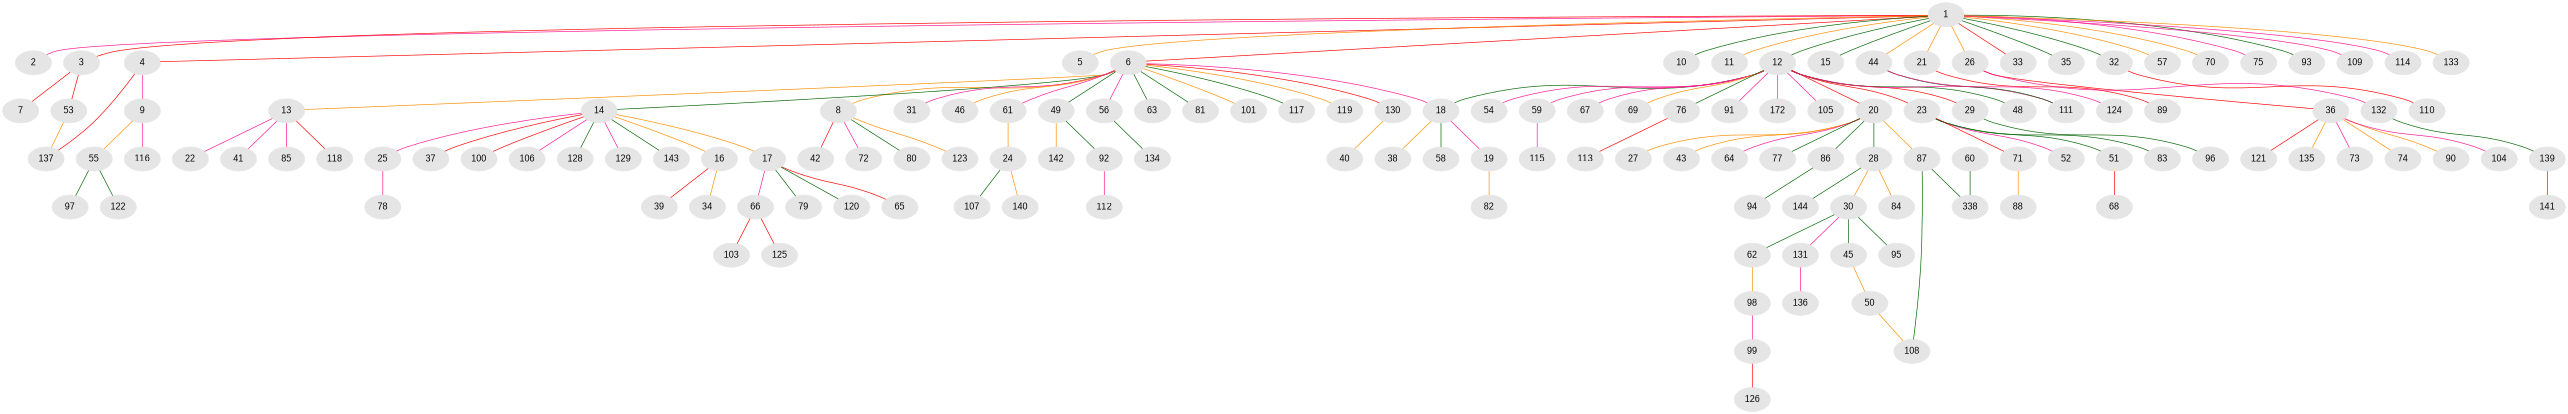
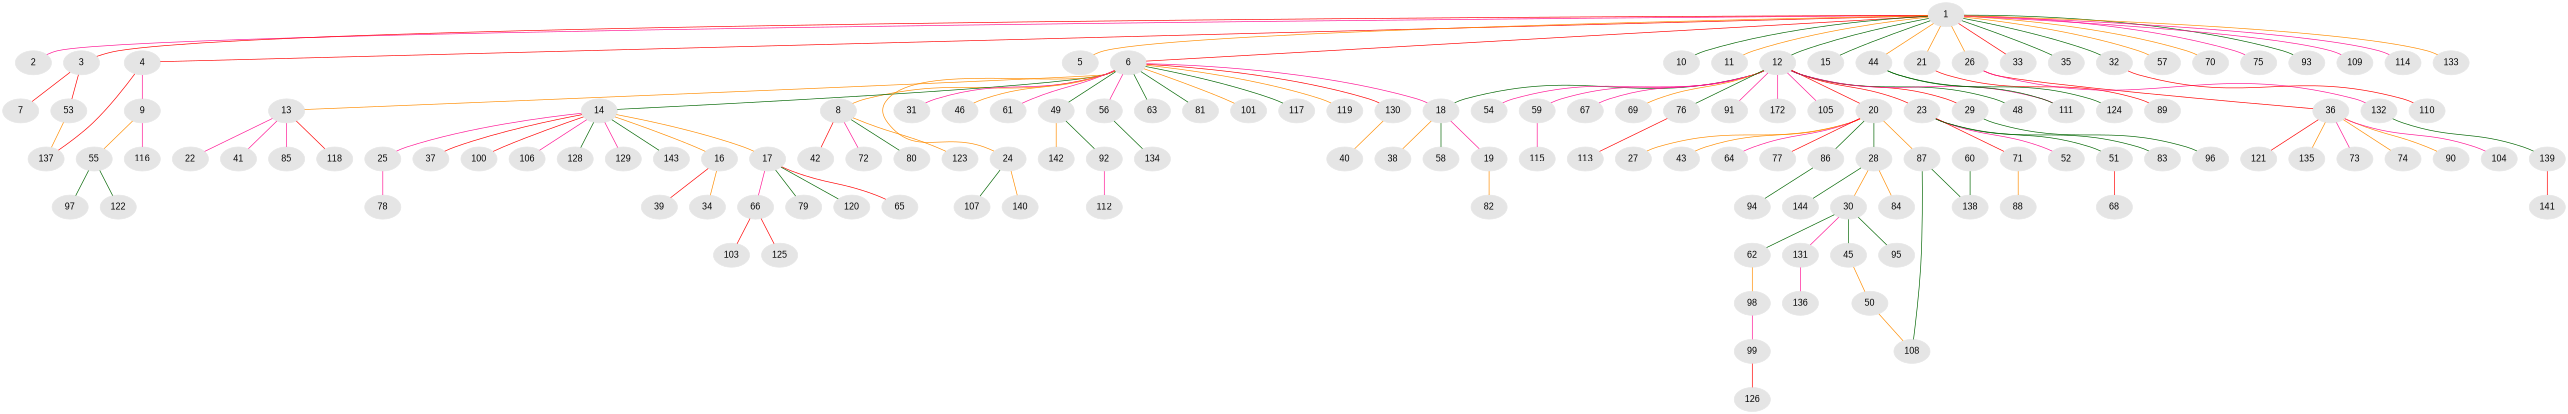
edge "44" -- "124": color deeppink -> darkgreen
edge "61" -- "24": now "6" -- "24"
edge "20" -- "77": color darkgreen -> red
node "338": label "338" -> "138"
